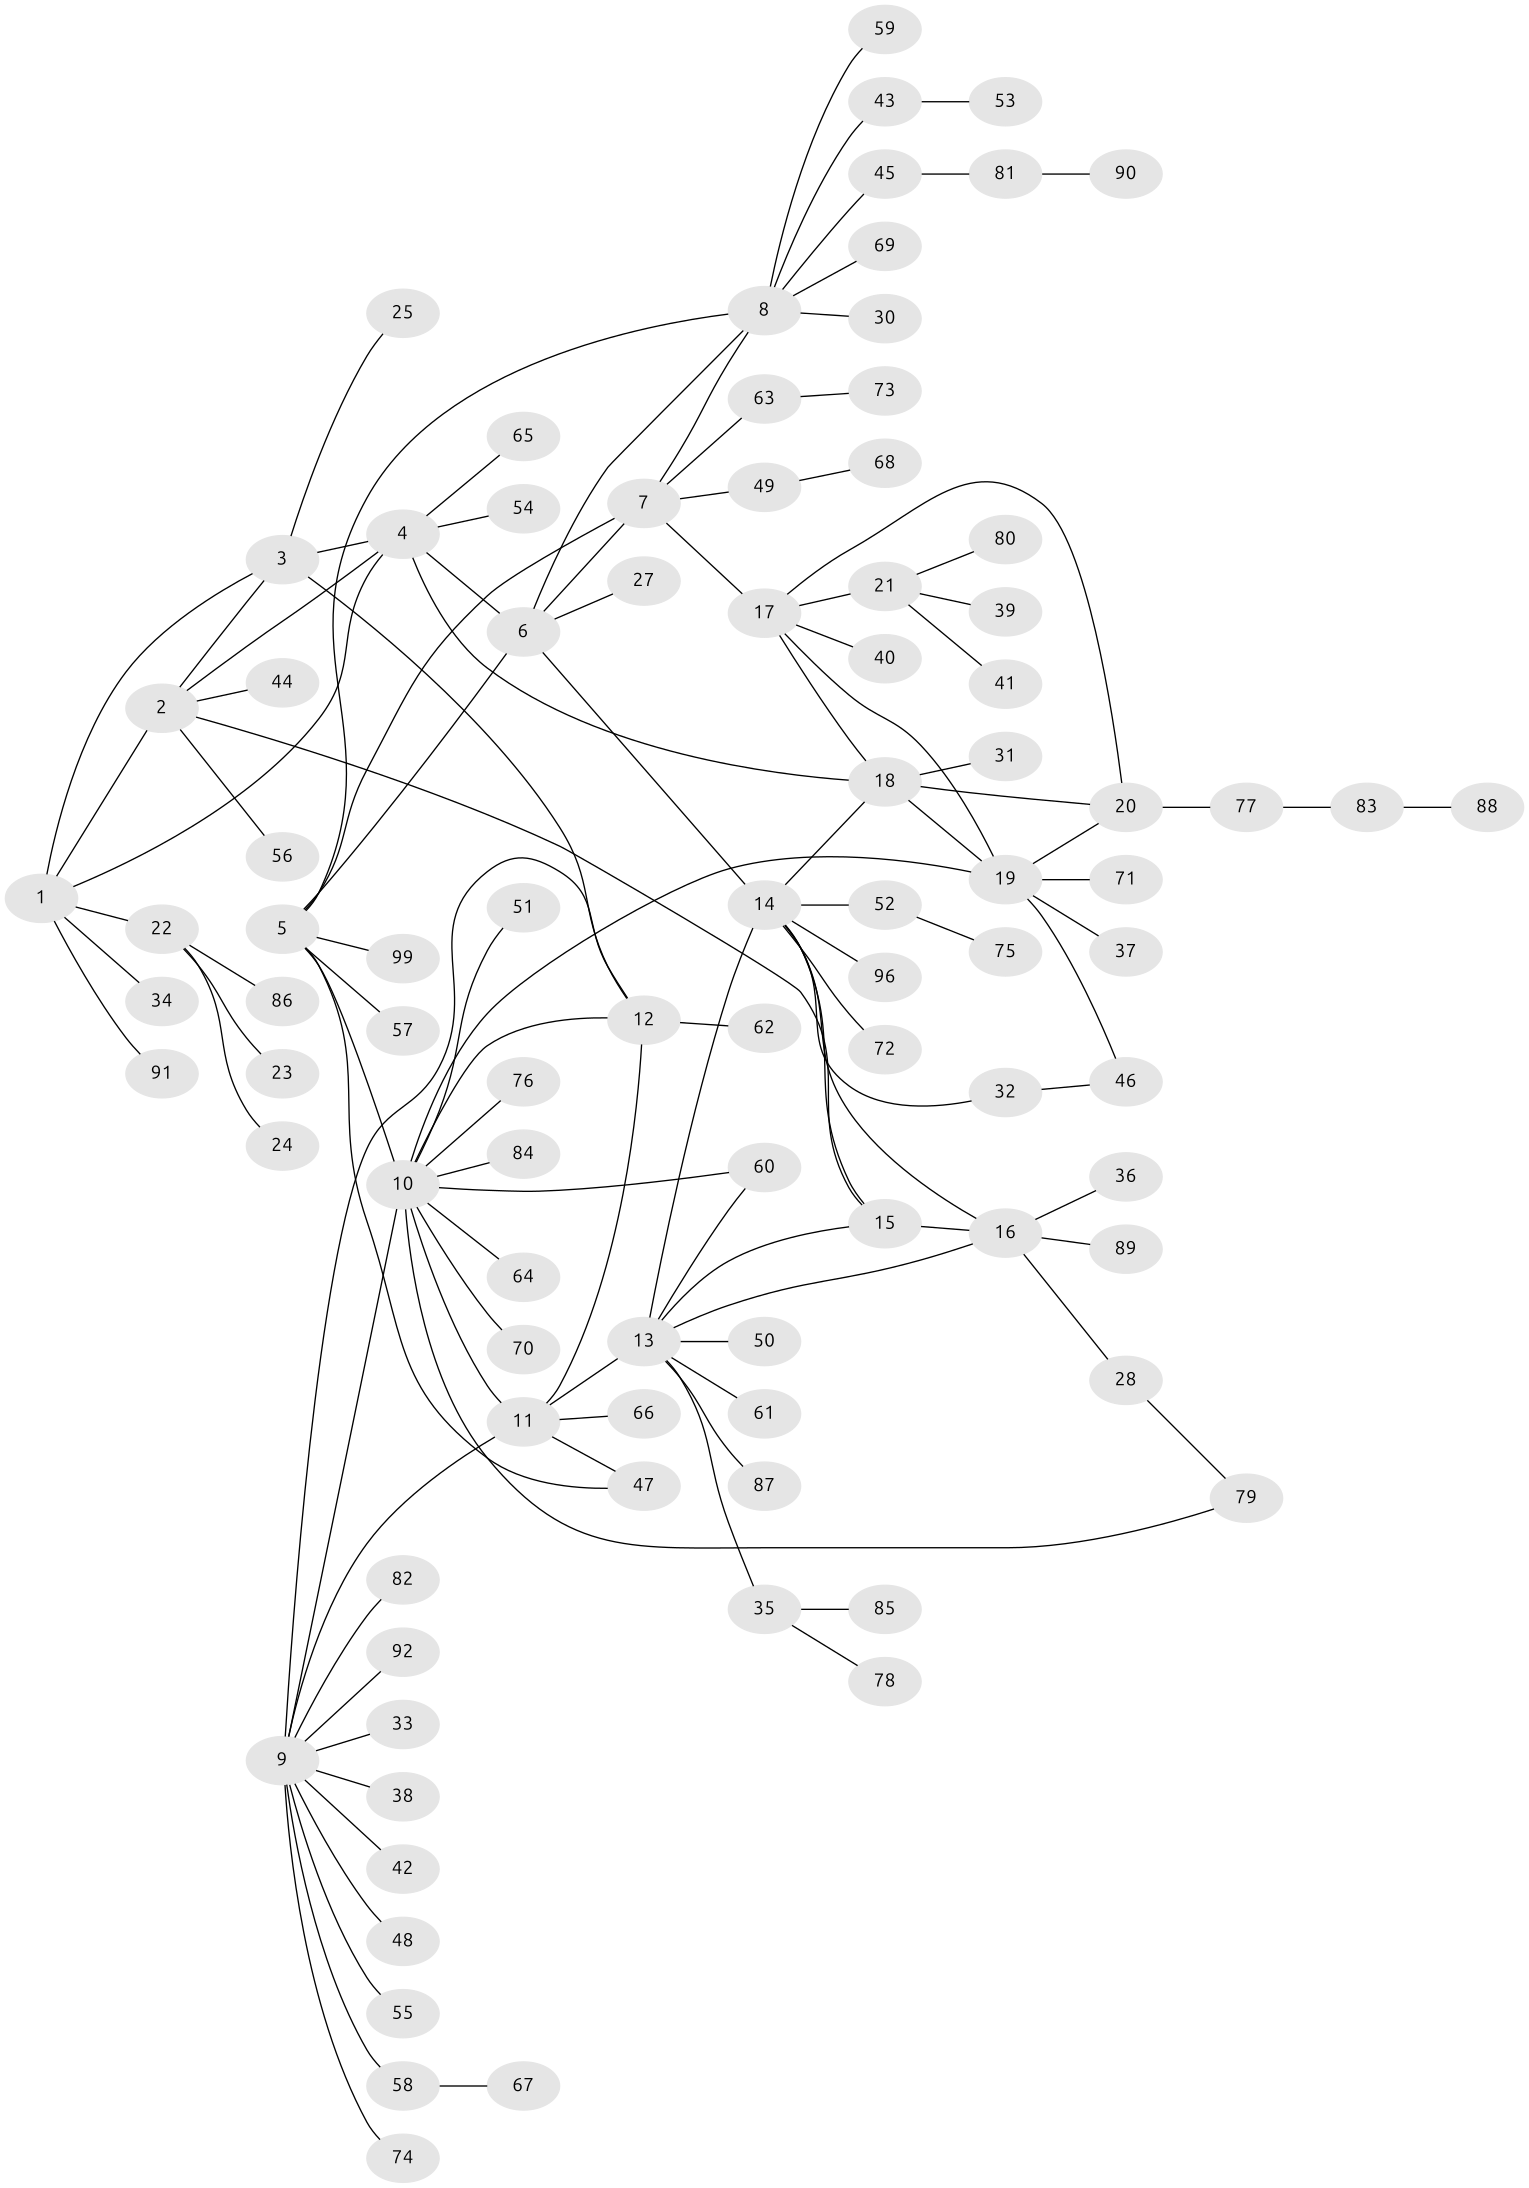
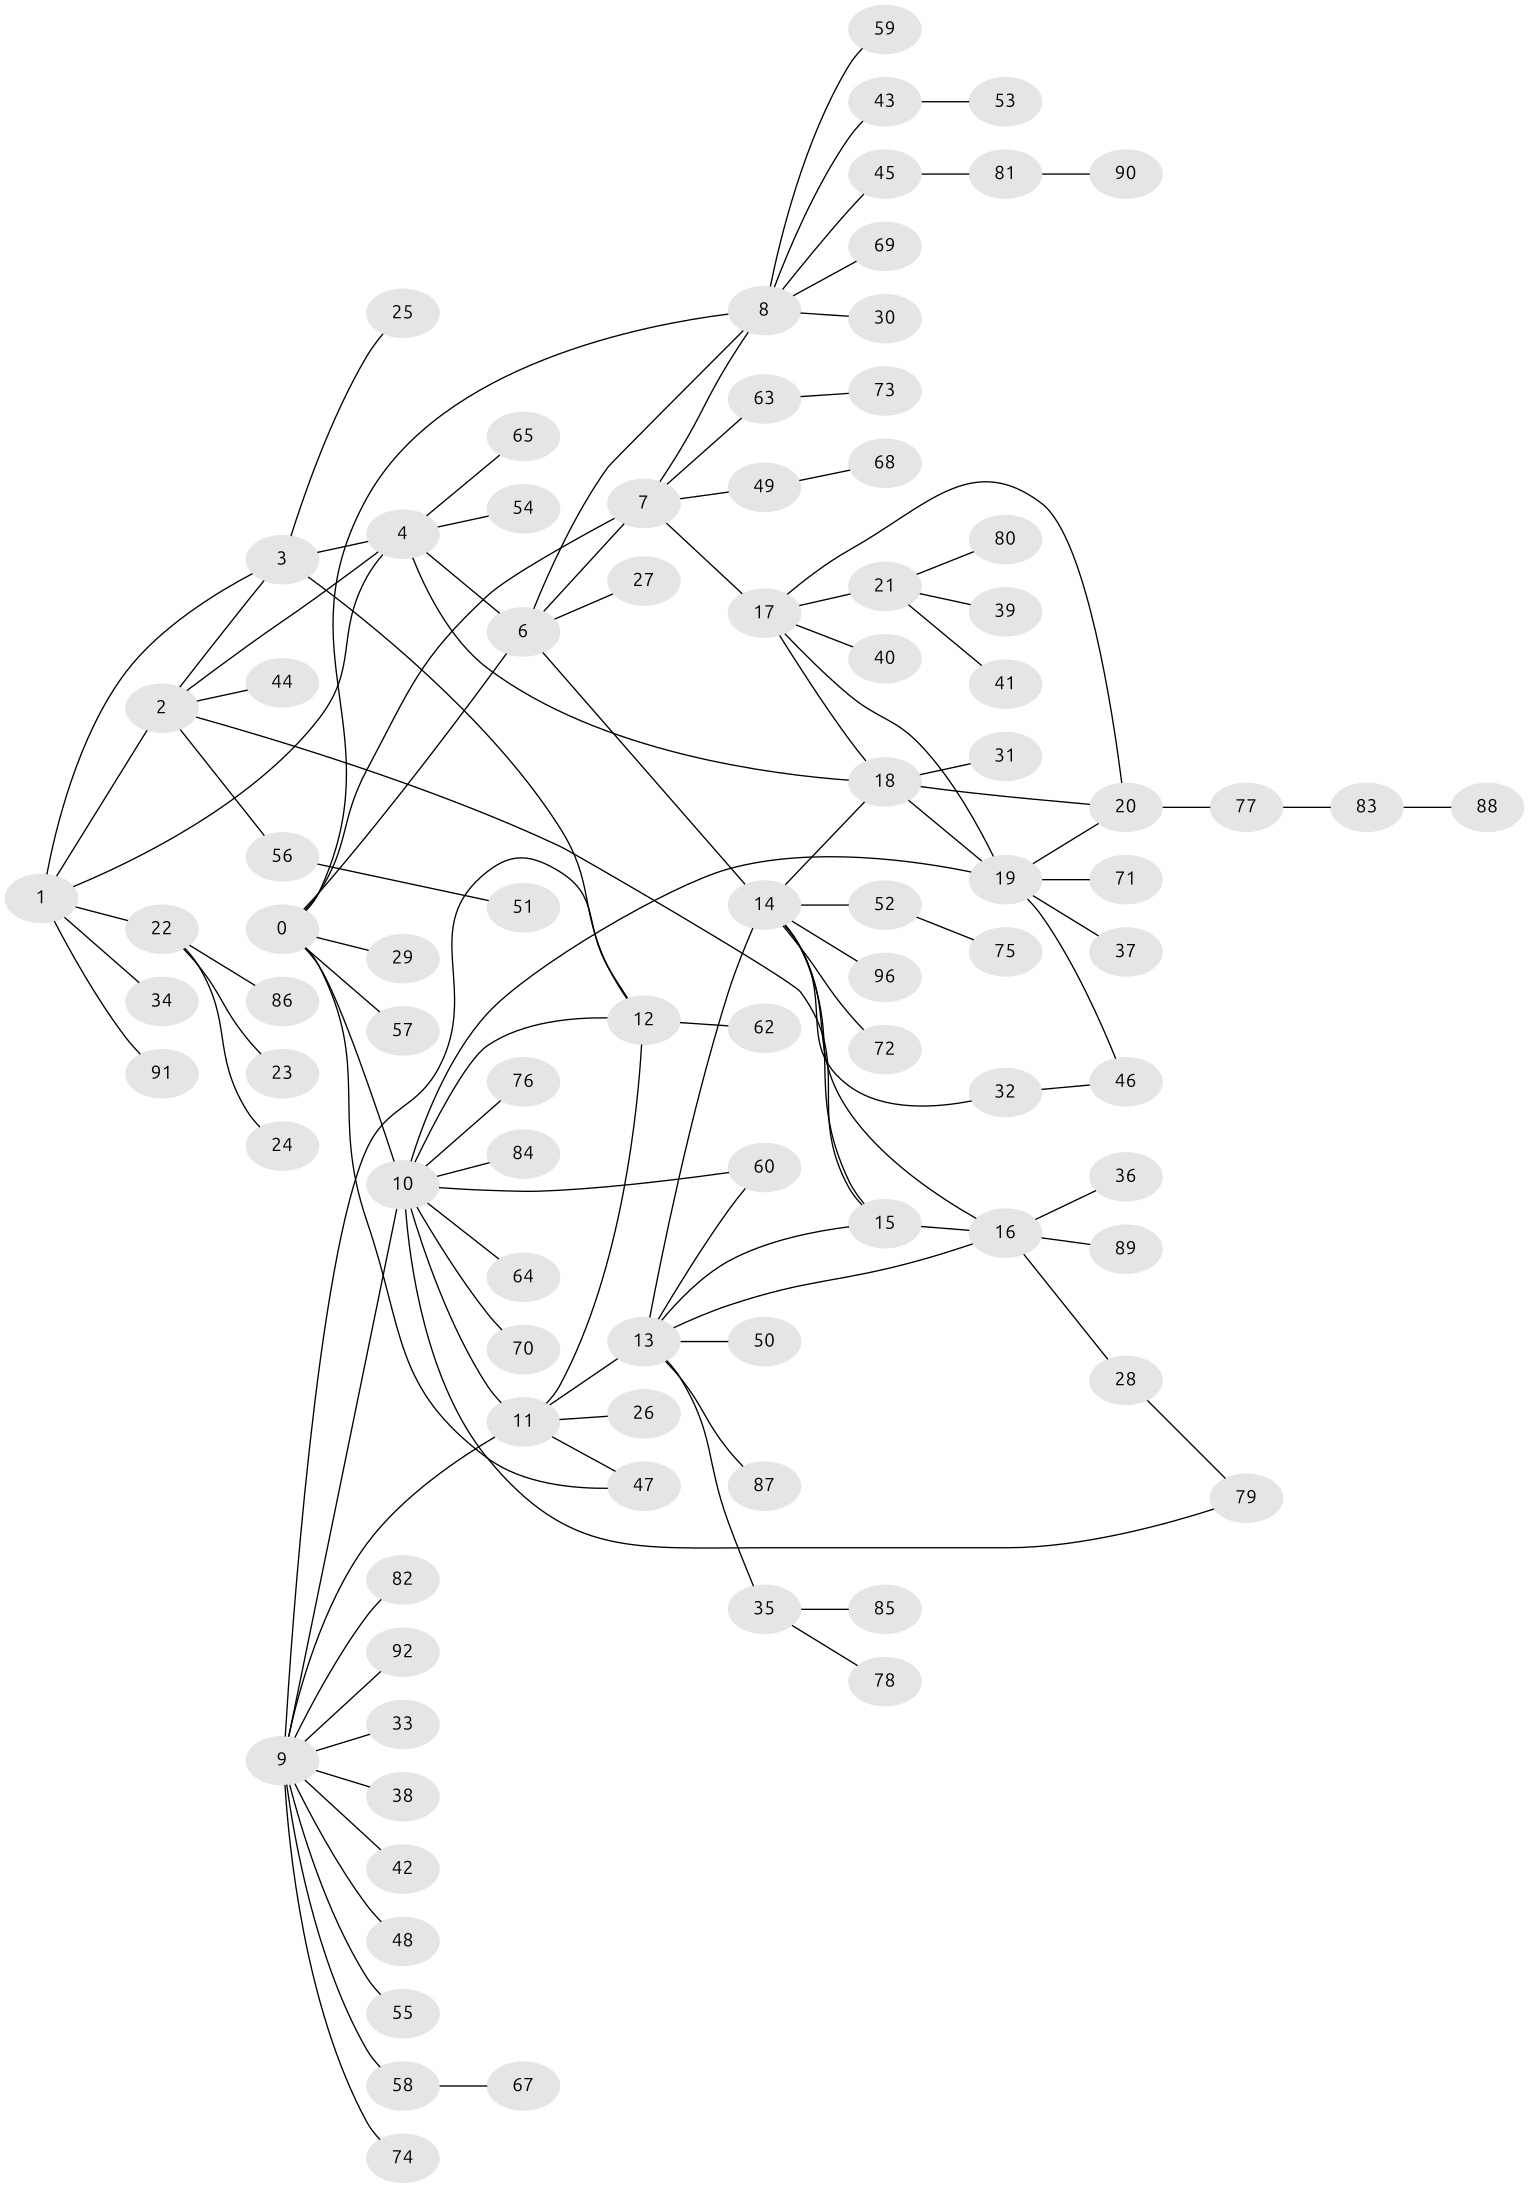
node "5": label "5" -> "0"
node "99": label "99" -> "29"
edge "51" -- "10": now "51" -- "56"
node "66": label "66" -> "26"
node "61": removed
